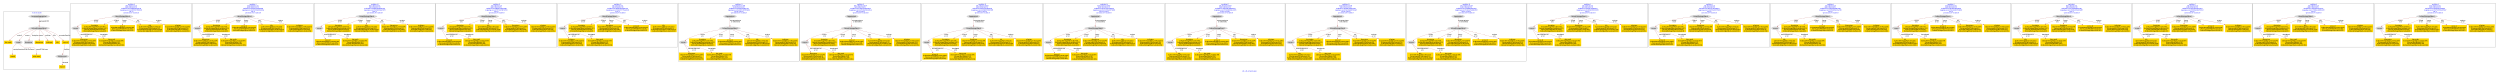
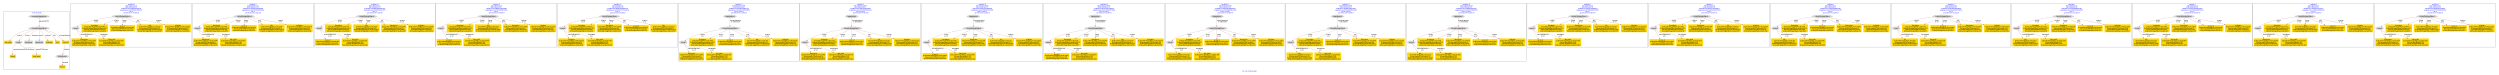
node "dimensions": fillcolor gold -> lightgray
